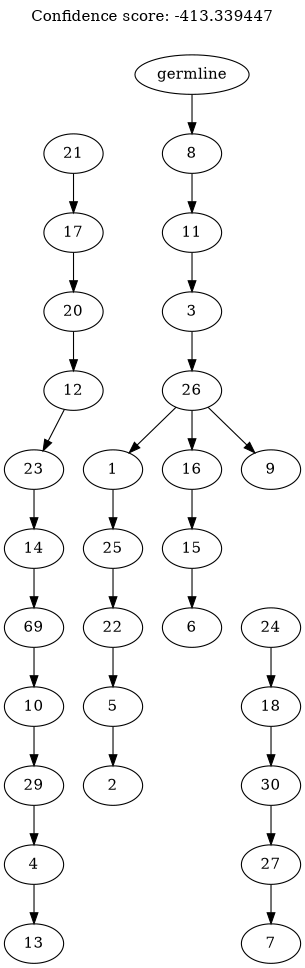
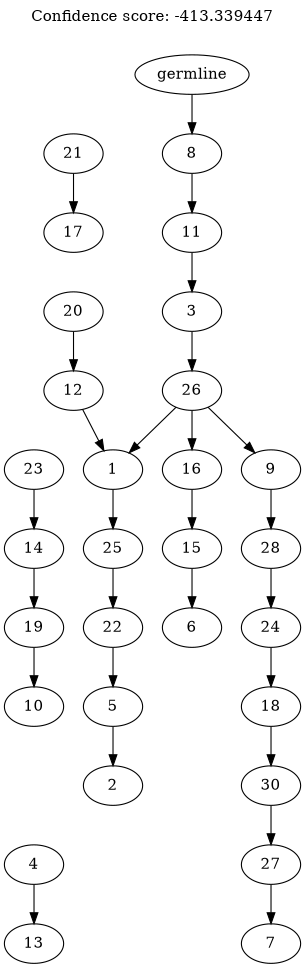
edge "17" -> "20": removed
edge "12" -> "23": now "12" -> "1"
node "28": added
node "69": label "69" -> "19"
node "29": removed
